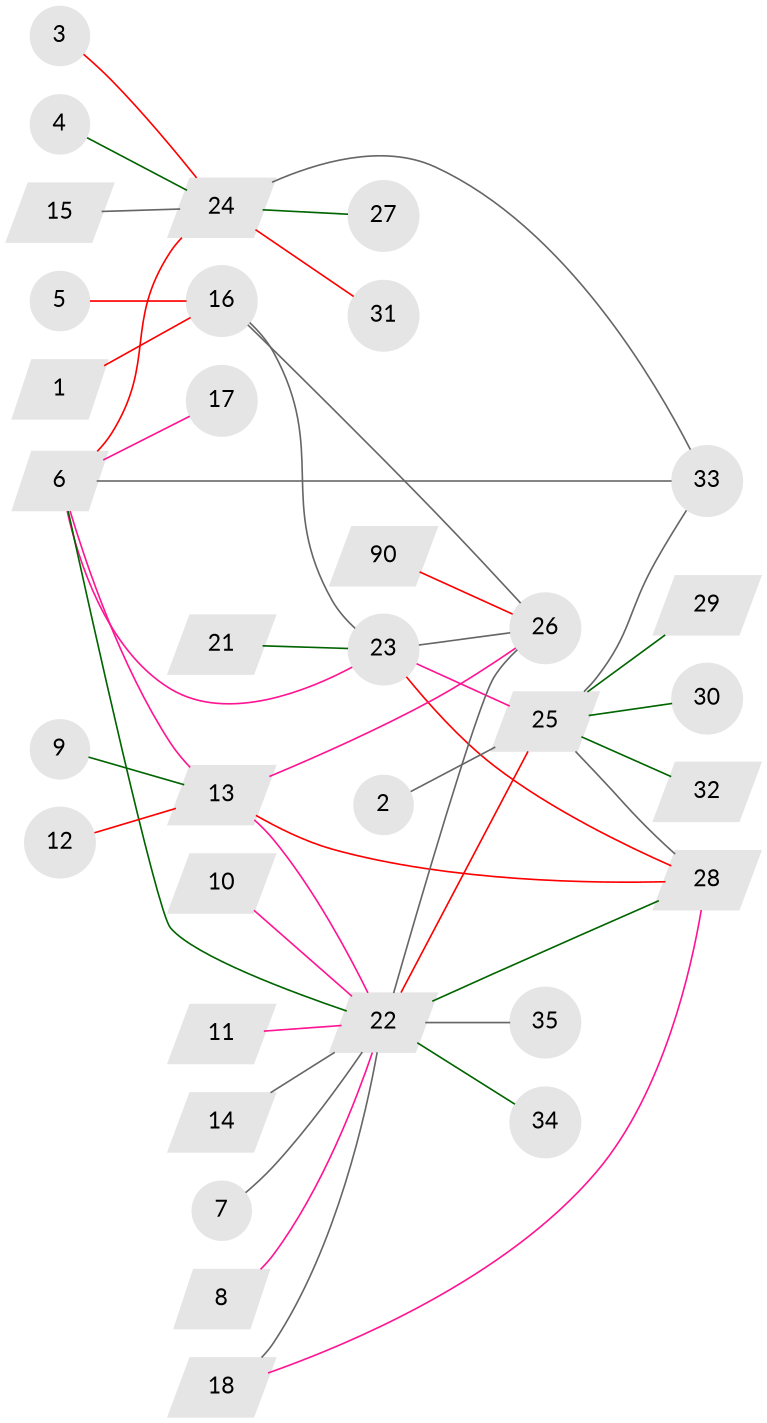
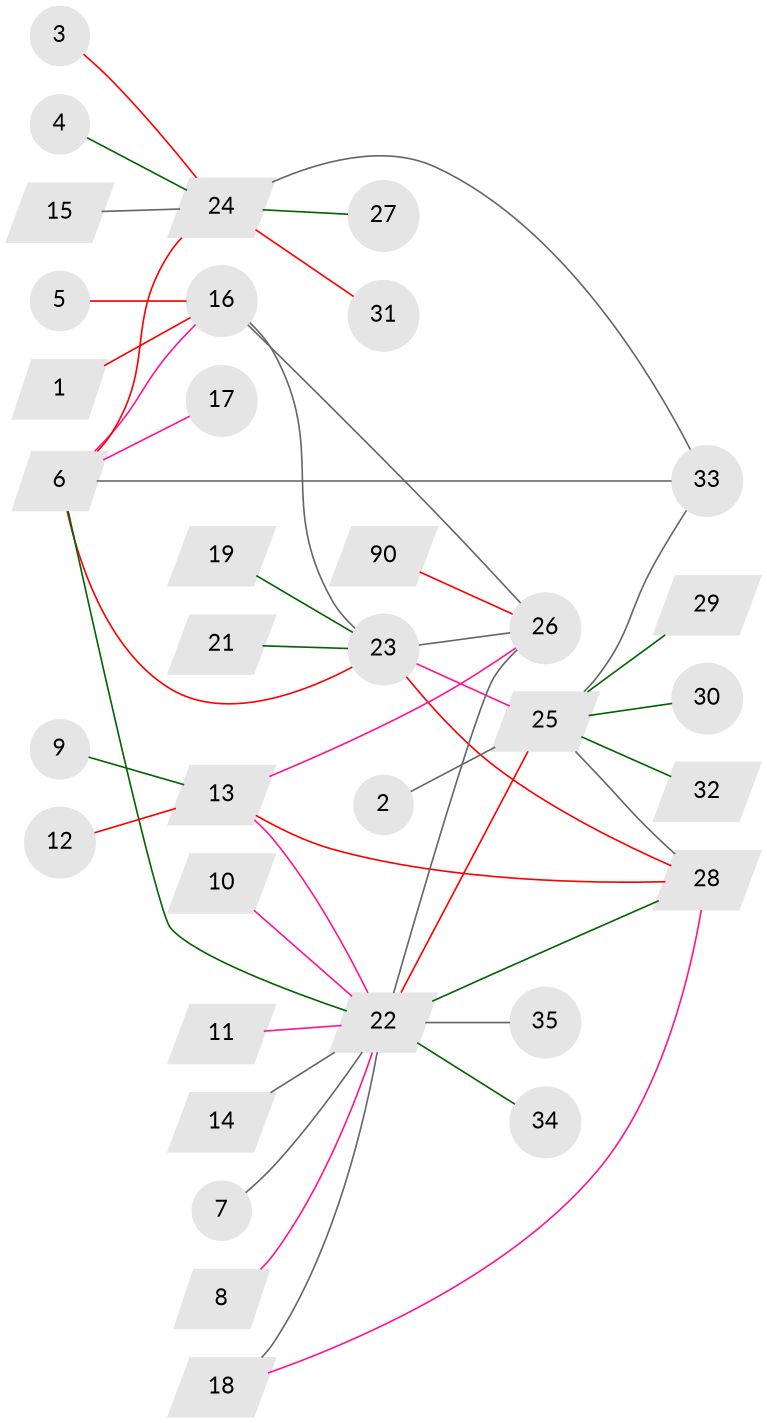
node "19": added
edge "6" -- "13": now "6" -- "16"
edge "6" -- "23": color deeppink -> red
